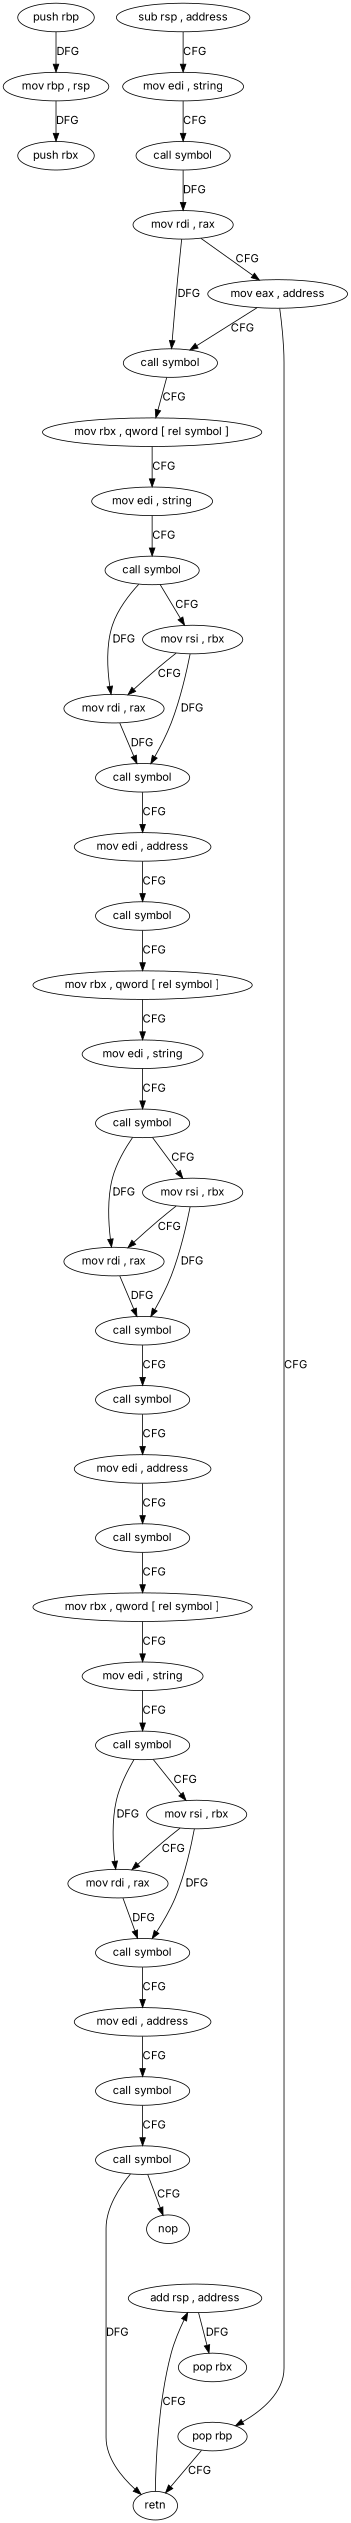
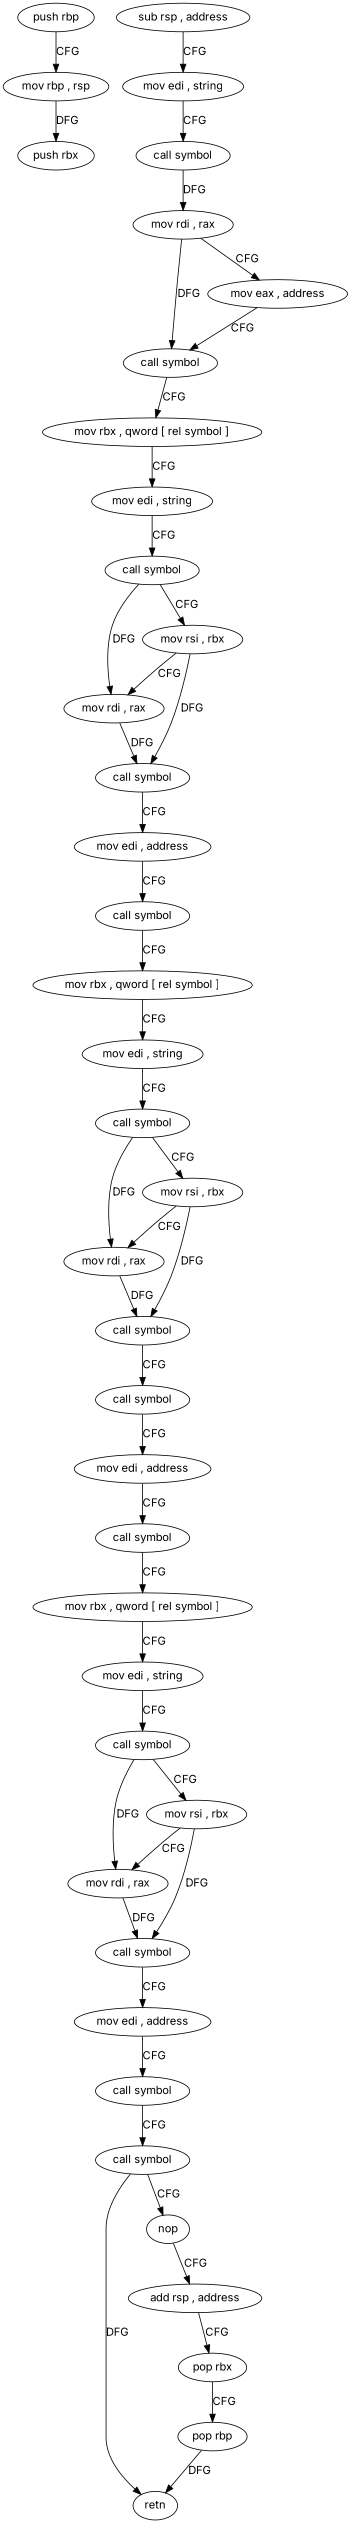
edge "push rbp" -> "mov rbp , rsp": label "DFG" -> "CFG"
edge "mov eax , address" -> "pop rbp": now "pop rbx" -> "pop rbp"
edge "add rsp , address" -> "pop rbx": label "DFG" -> "CFG"
edge "retn" -> "add rsp , address": now "nop" -> "add rsp , address"
edge "pop rbp" -> "retn": label "CFG" -> "DFG"
